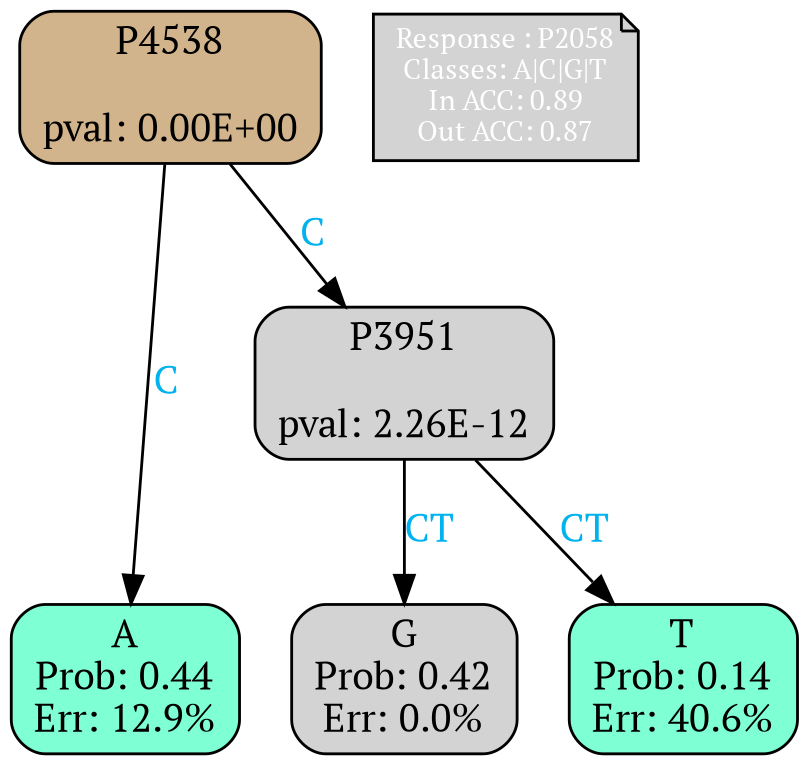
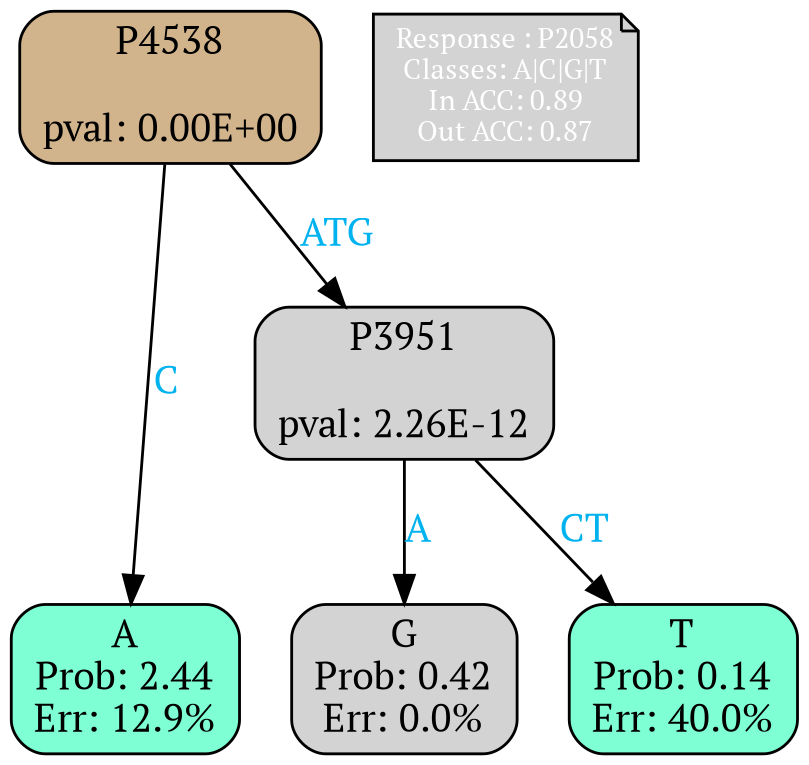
edge "P4538 pval: 0.00E+00" -> "P3951 pval: 2.26E-12": label "C" -> "ATG"
edge "P3951 pval: 2.26E-12" -> "G Prob: 0.42 Err: 0.0%": label "CT" -> "A"
node "A Prob: 0.44 Err: 12.9%": label "A Prob: 0.44 Err: 12.9%" -> "A Prob: 2.44 Err: 12.9%"
node "T Prob: 0.14 Err: 40.6%": label "T Prob: 0.14 Err: 40.6%" -> "T Prob: 0.14 Err: 40.0%"
